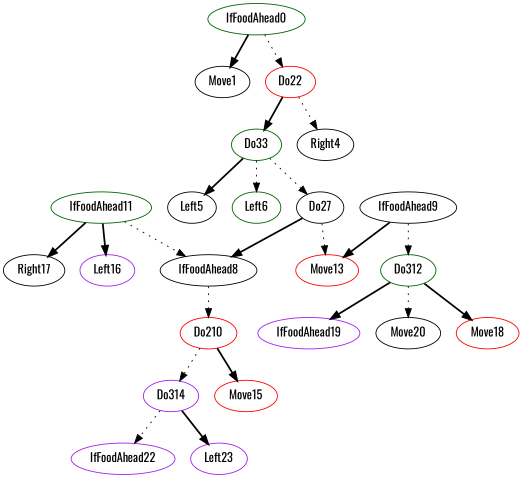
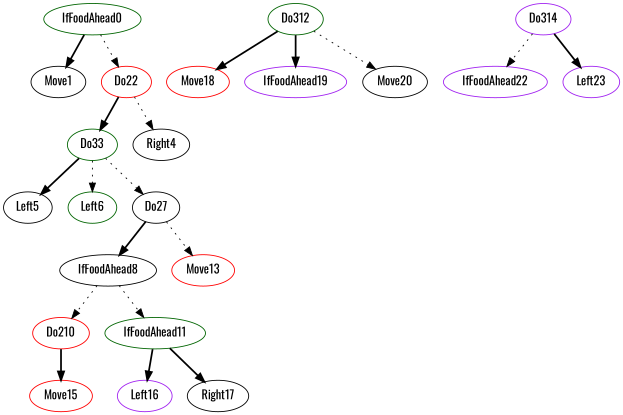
node "IfFoodAhead9": removed
edge "IfFoodAhead11" -> "IfFoodAhead8": reversed
edge "Do210" -> "Do314": removed
